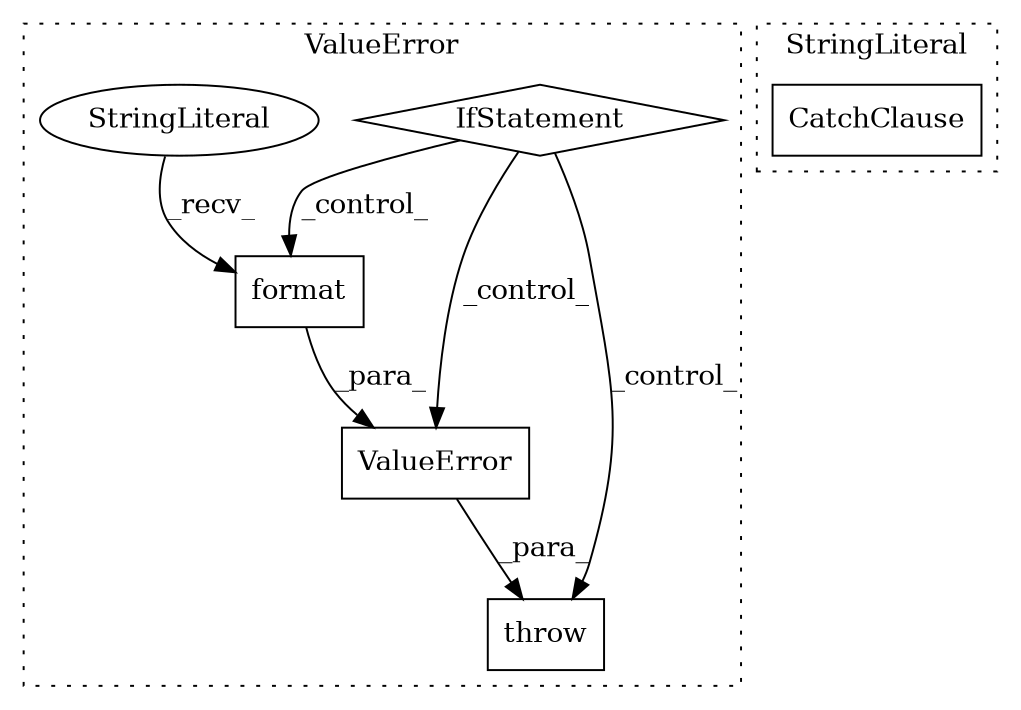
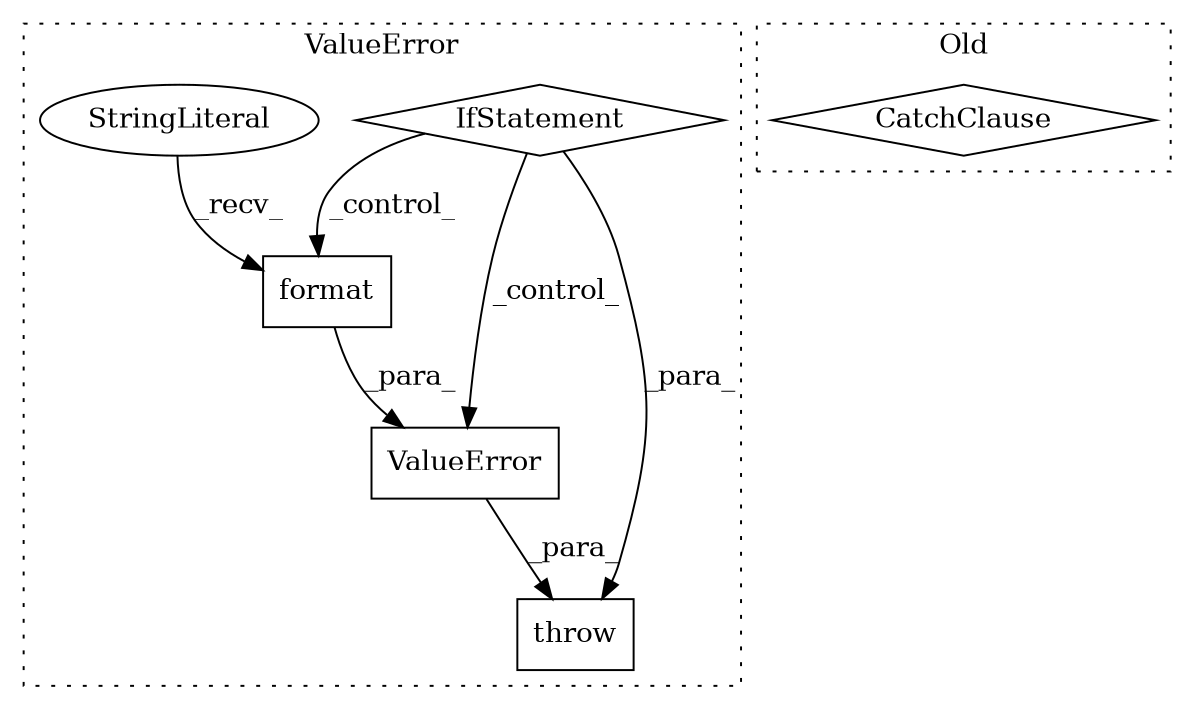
cluster "StringLiteral": label "StringLiteral" -> "Old"
node "CatchClause": shape box -> diamond
edge "IfStatement" -> "throw": label "_control_" -> "_para_"
